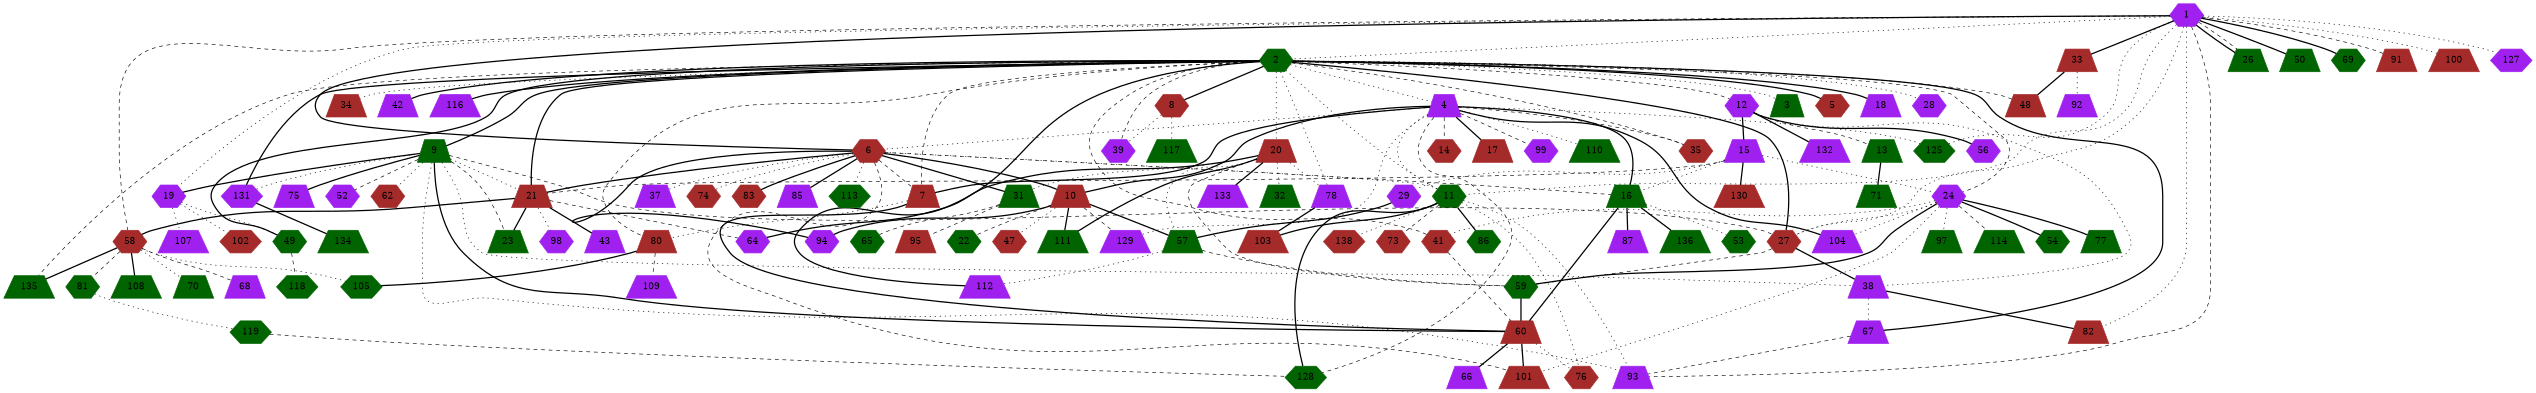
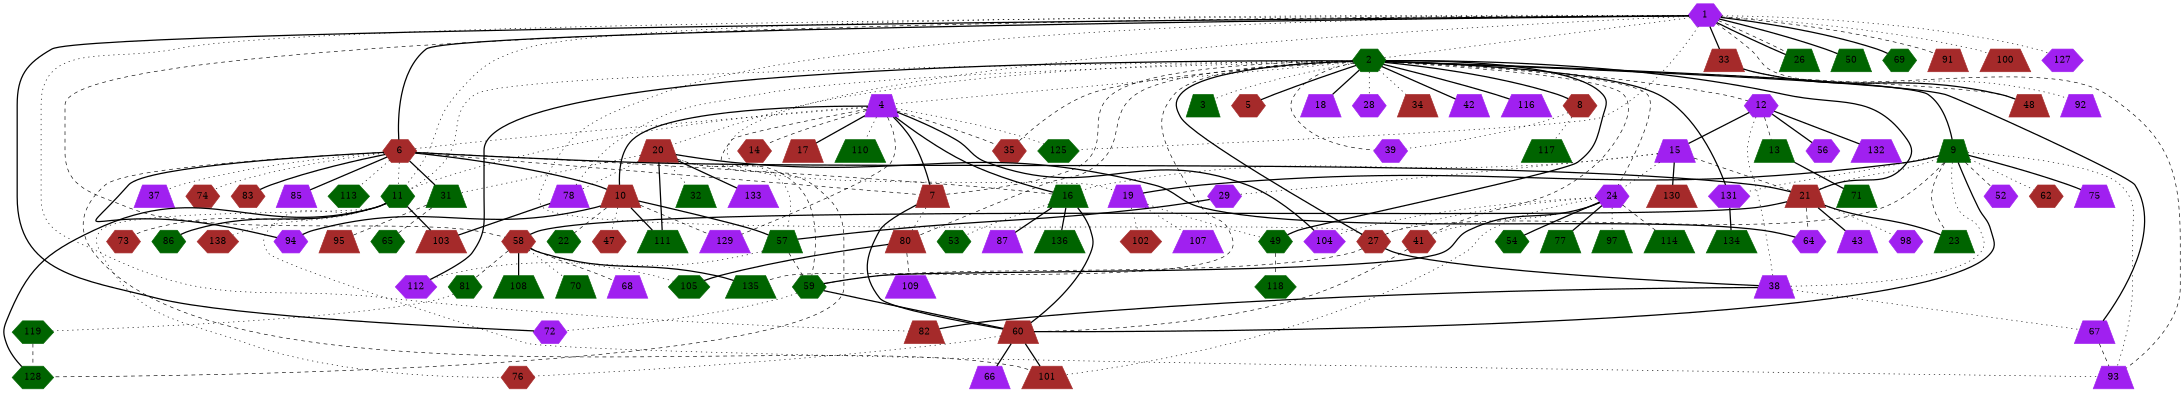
node "99": removed
node "19": shape hexagon -> trapezium
edge "4" -- "129": style dotted -> dashed
node "104": shape trapezium -> hexagon
node "112": shape trapezium -> hexagon
node "72": added
